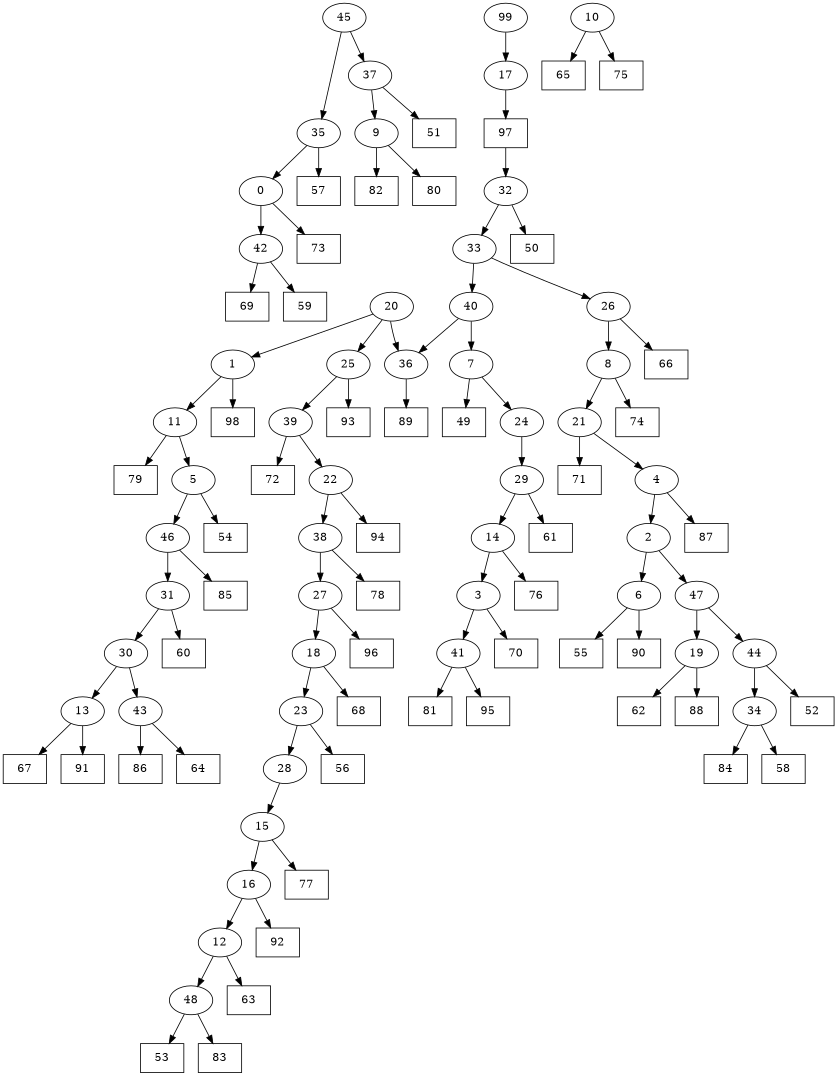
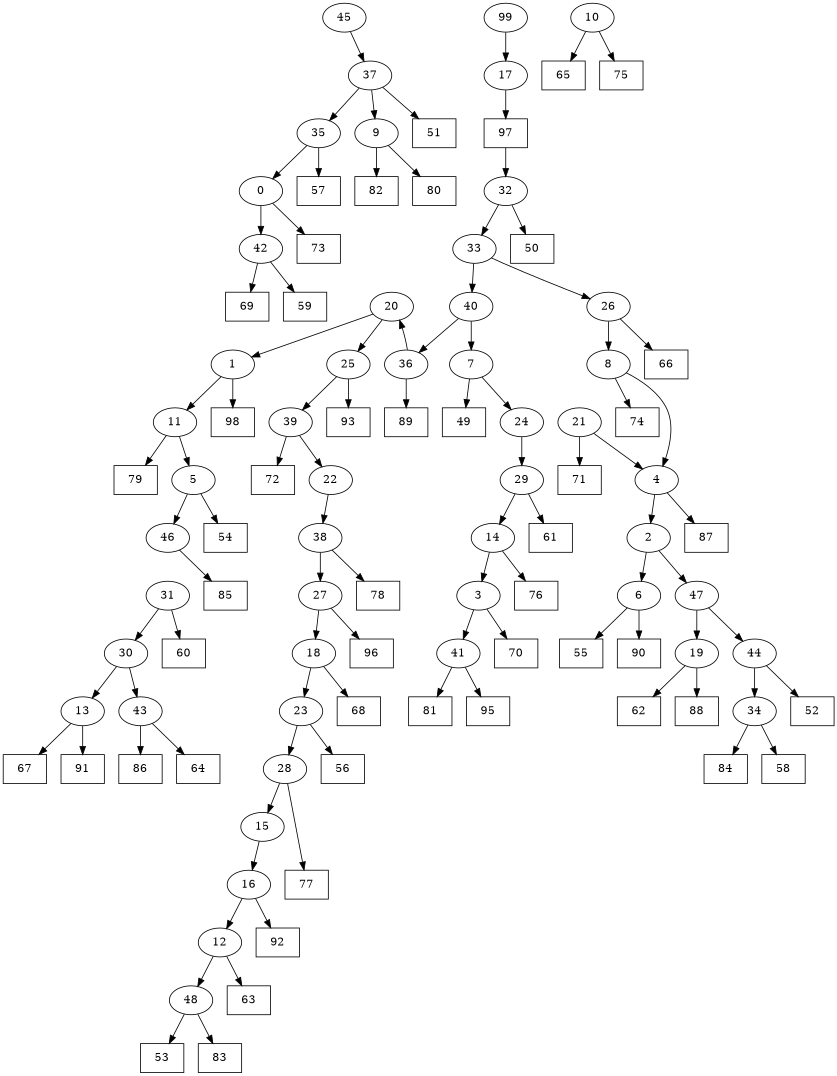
edge "45" -> "35": now "37" -> "35"
edge "20" -> "36": reversed
edge "8" -> "21": now "8" -> "4"
node "94": removed
edge "46" -> "31": removed
edge "15" -> "77": now "28" -> "77"
